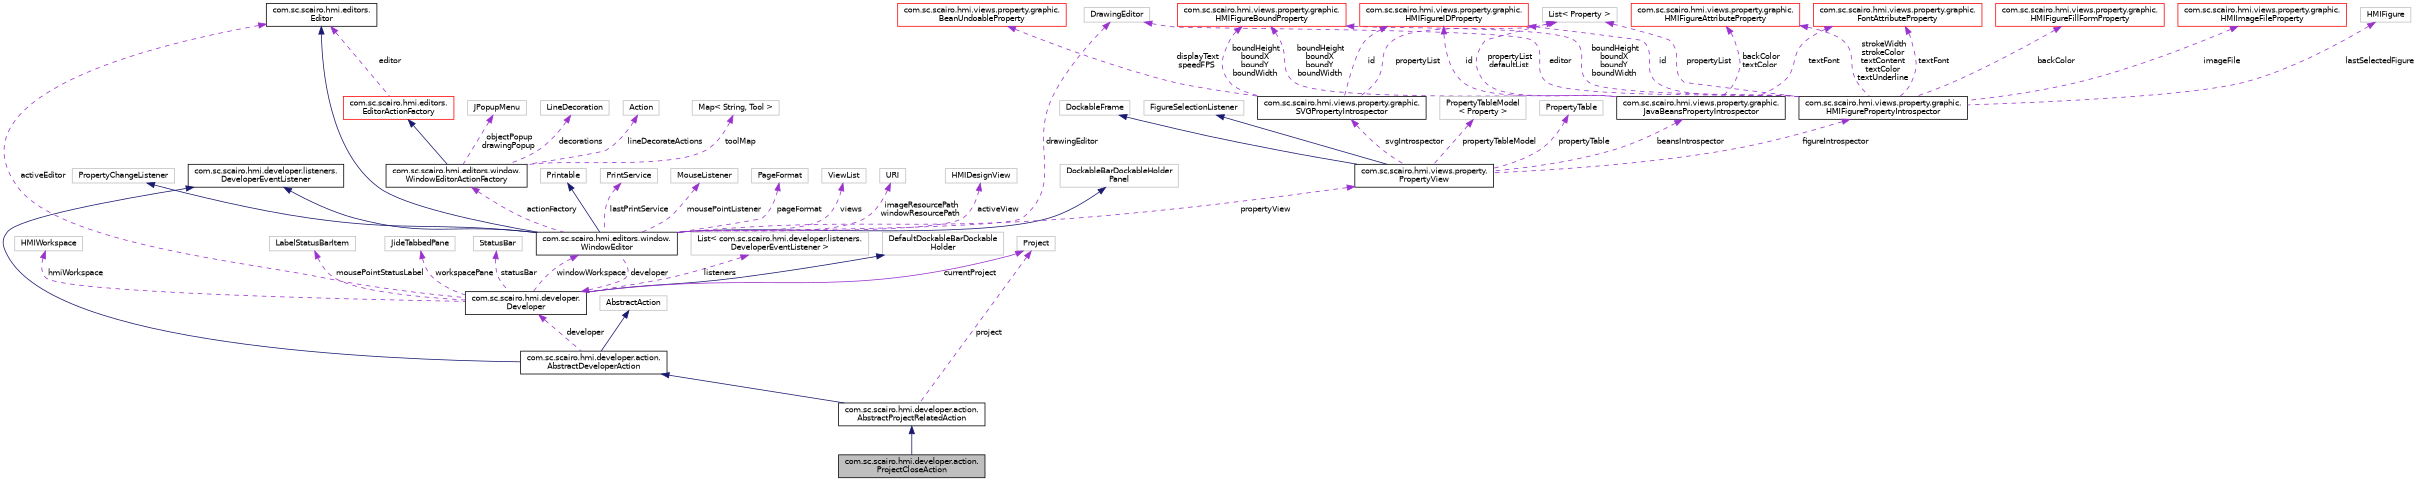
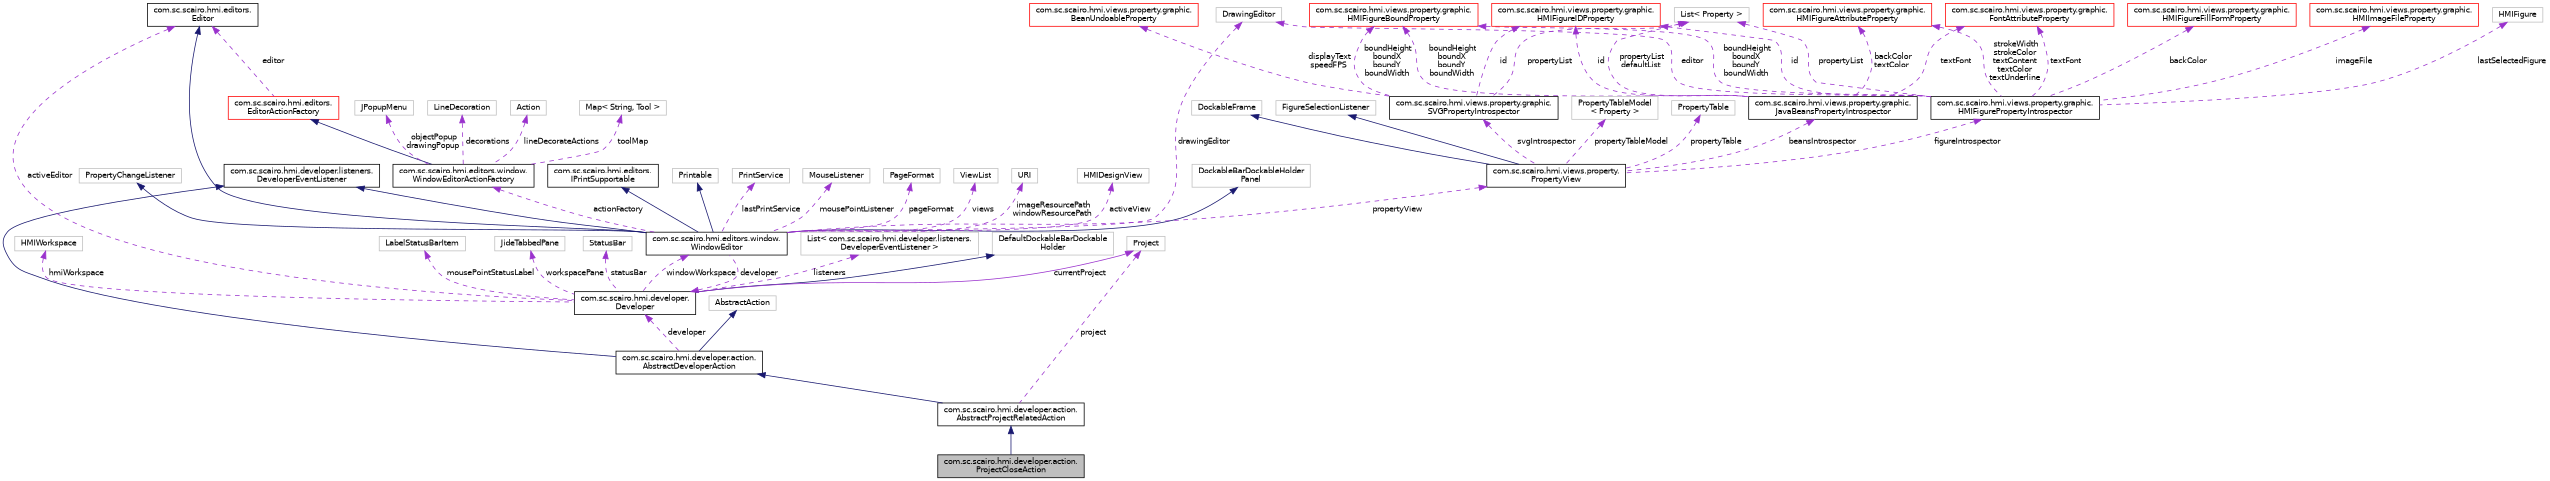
node "com.sc.scairo.hmi.editors. IPrintSupportable": added
